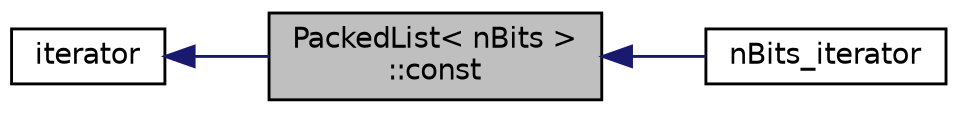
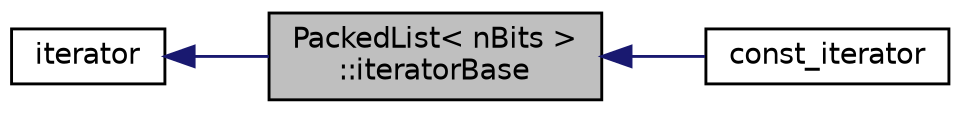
node "PackedList< nBits > ::const": label "PackedList< nBits > ::const" -> "PackedList< nBits > ::iteratorBase"
node "nBits_iterator": label "nBits_iterator" -> "const_iterator"
